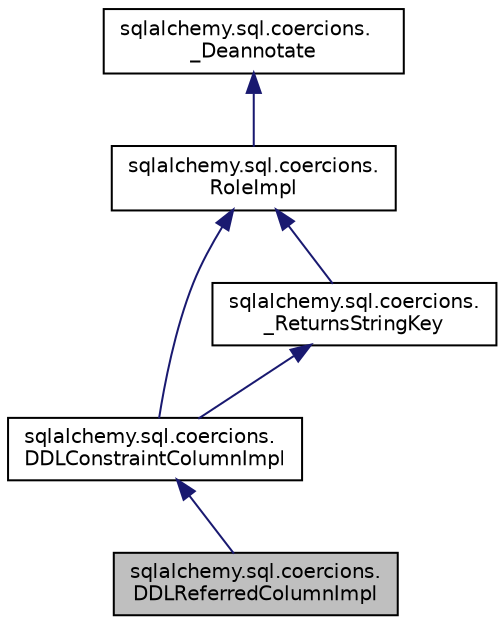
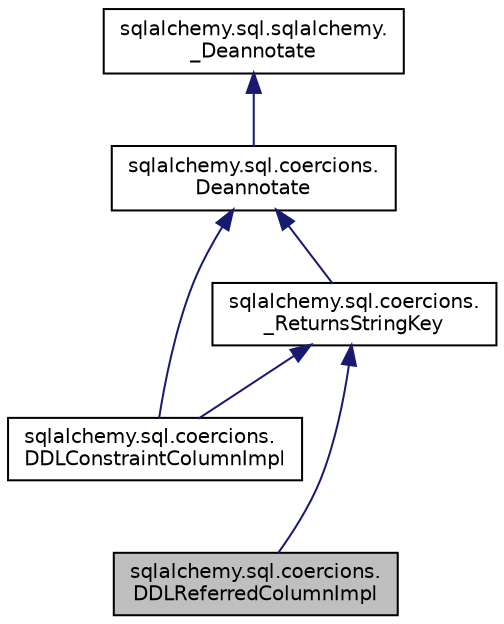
node "sqlalchemy.sql.coercions. _Deannotate": label "sqlalchemy.sql.coercions. _Deannotate" -> "sqlalchemy.sql.sqlalchemy. _Deannotate"
node "sqlalchemy.sql.coercions. RoleImpl": label "sqlalchemy.sql.coercions. RoleImpl" -> "sqlalchemy.sql.coercions. Deannotate"
edge "sqlalchemy.sql.coercions. DDLReferredColumnImpl" -> "sqlalchemy.sql.coercions. DDLConstraintColumnImpl": now "sqlalchemy.sql.coercions. DDLReferredColumnImpl" -> "sqlalchemy.sql.coercions. _ReturnsStringKey"
